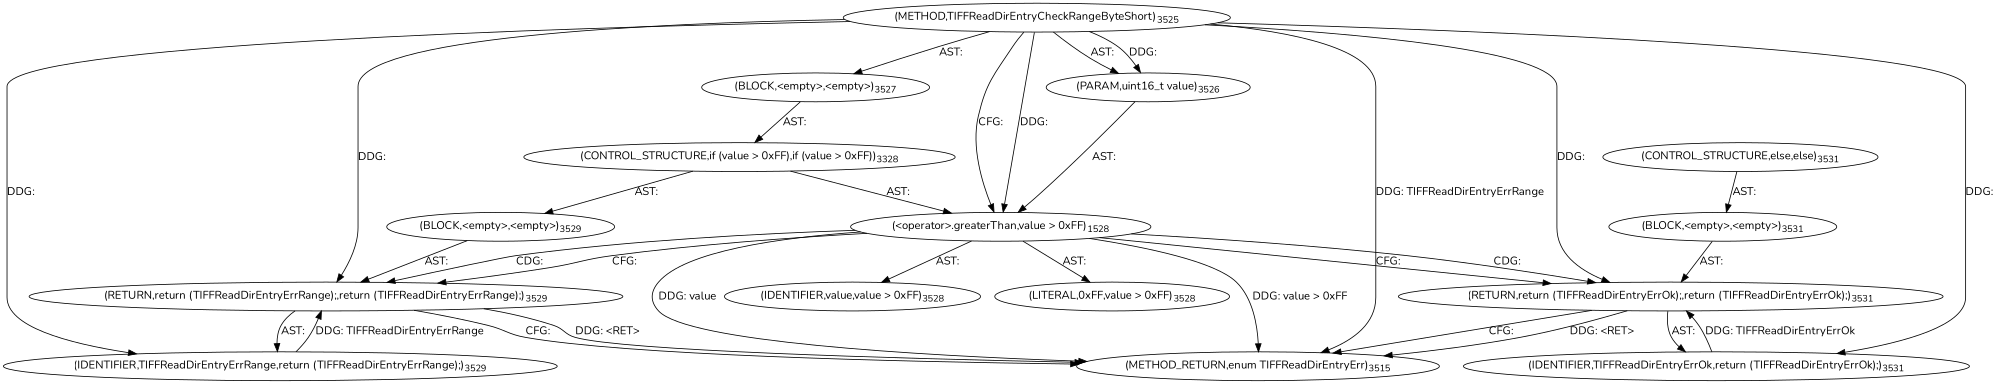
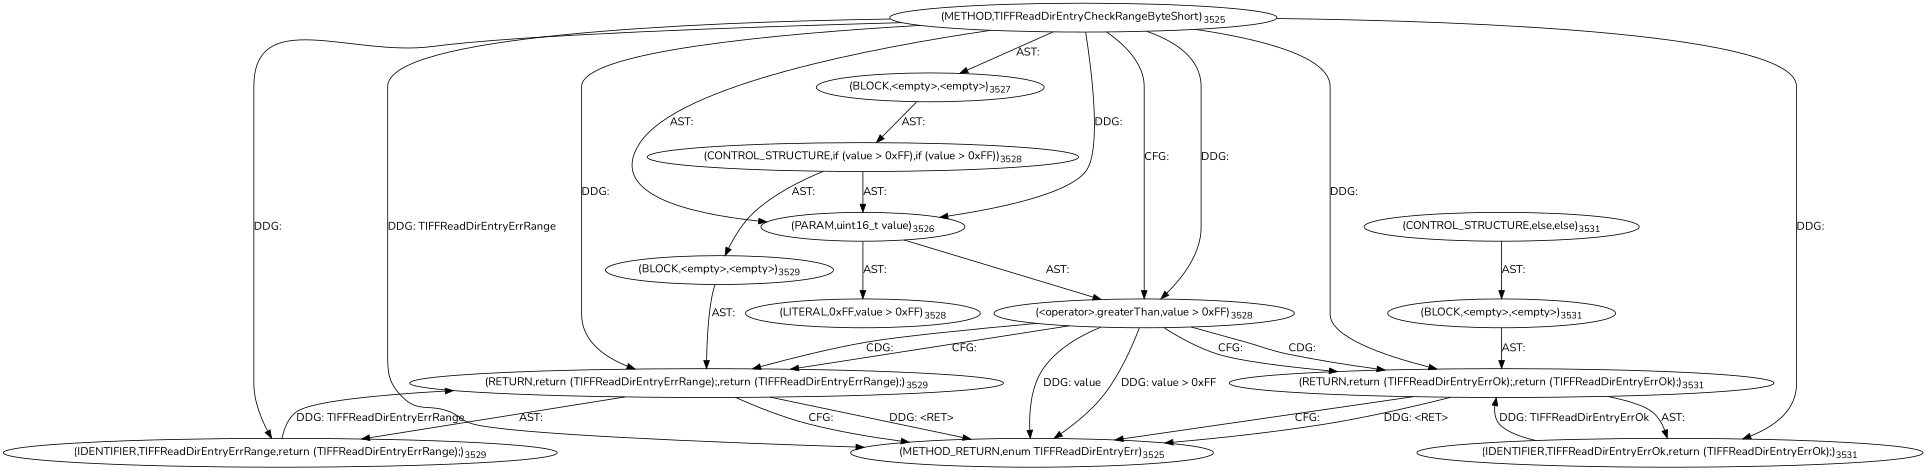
node "(CONTROL_STRUCTURE,if (value > 0xFF),if (value > 0xFF))": text "3328" -> "3528"
edge "(CONTROL_STRUCTURE,if (value > 0xFF),if (value > 0xFF))" -> "(<operator>.greaterThan,value > 0xFF)": now "(CONTROL_STRUCTURE,if (value > 0xFF),if (value > 0xFF))" -> "(PARAM,uint16_t value)"
node "(<operator>.greaterThan,value > 0xFF)": text "1528" -> "3528"
edge "(<operator>.greaterThan,value > 0xFF)" -> "(LITERAL,0xFF,value > 0xFF)": now "(PARAM,uint16_t value)" -> "(LITERAL,0xFF,value > 0xFF)"
node "(IDENTIFIER,value,value > 0xFF)": removed
node "(METHOD_RETURN,enum TIFFReadDirEntryErr)": text "3515" -> "3525"
